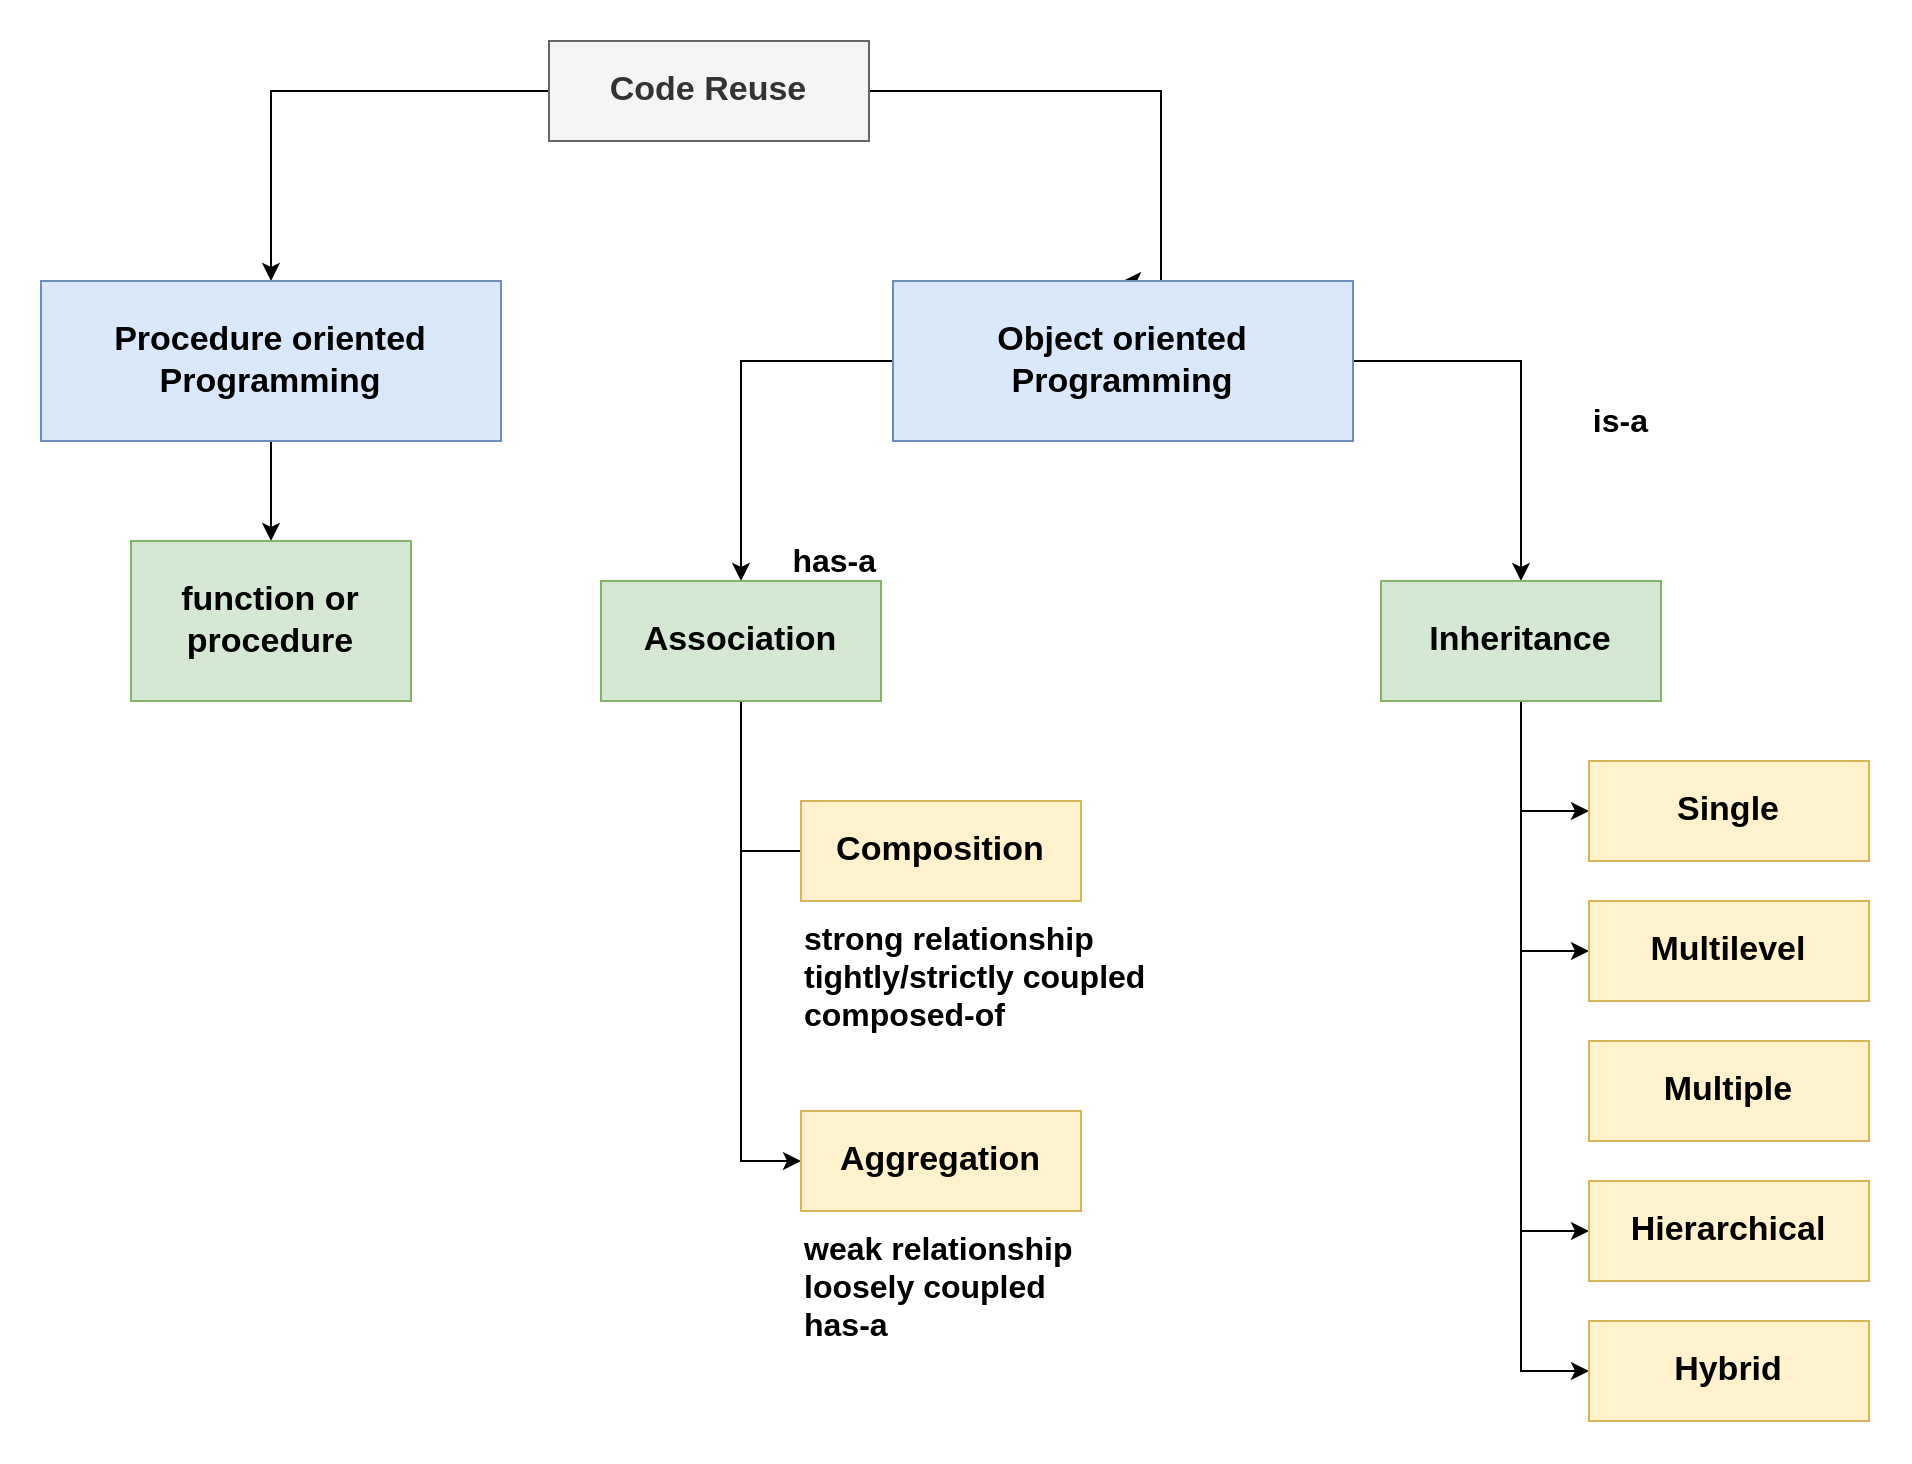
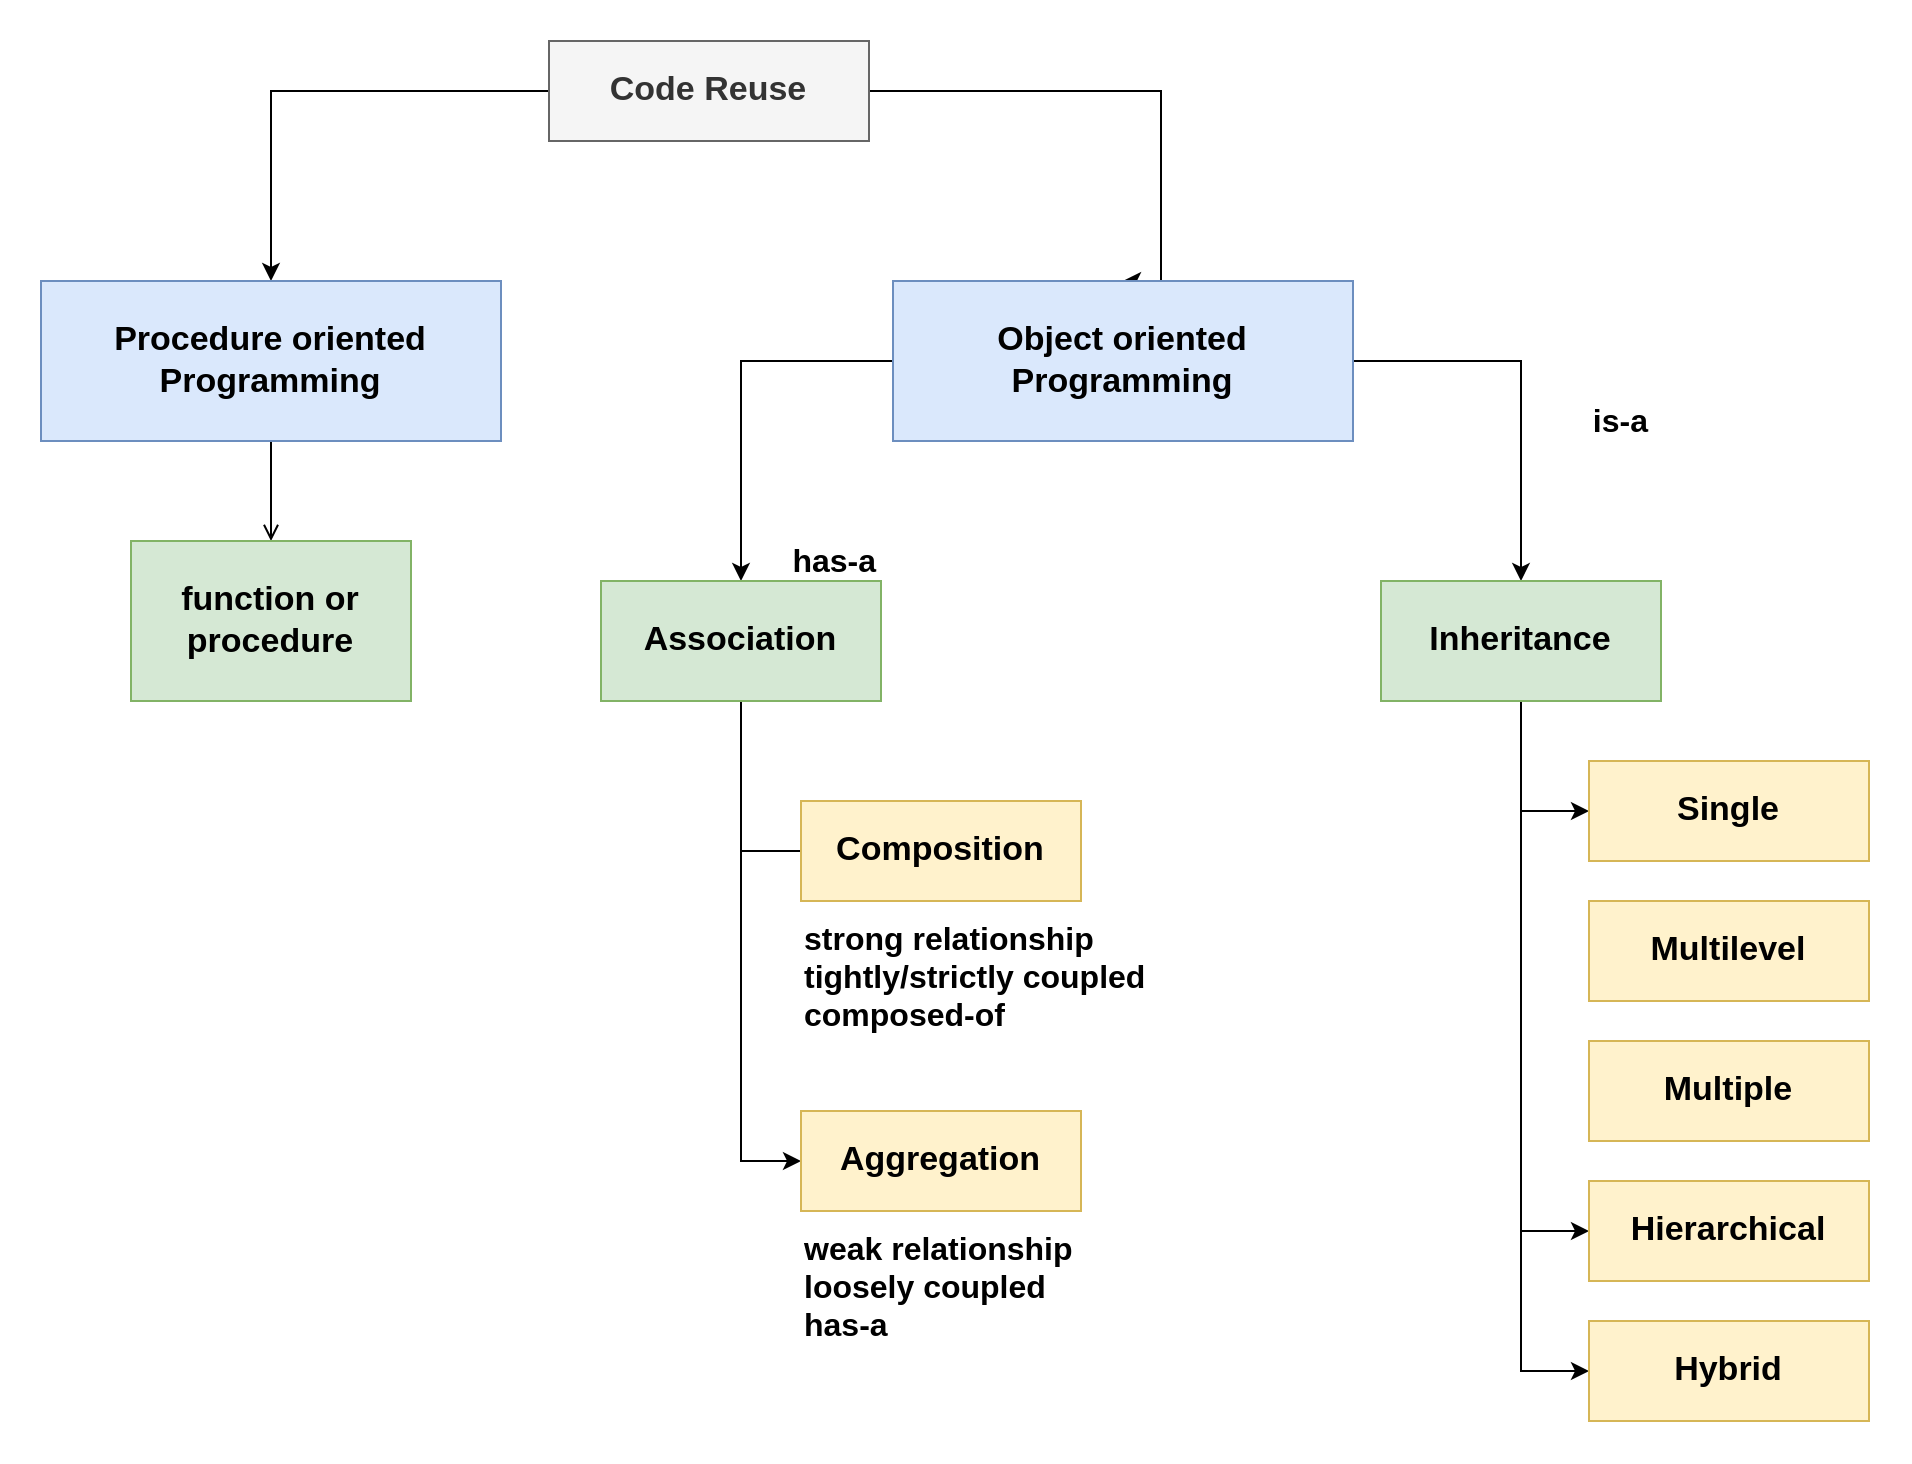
edge "Procedure oriented Programming" -> "function or procedure": arrowhead classic -> open
edge "Inheritance" -> "Multilevel": removed
